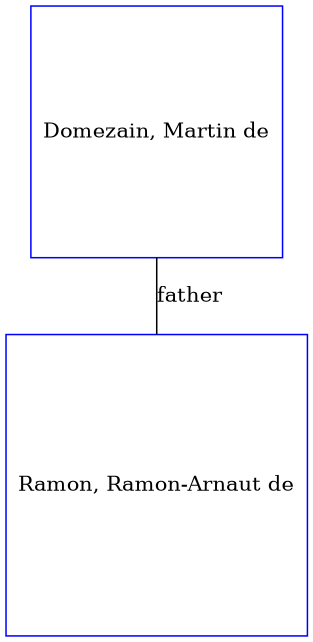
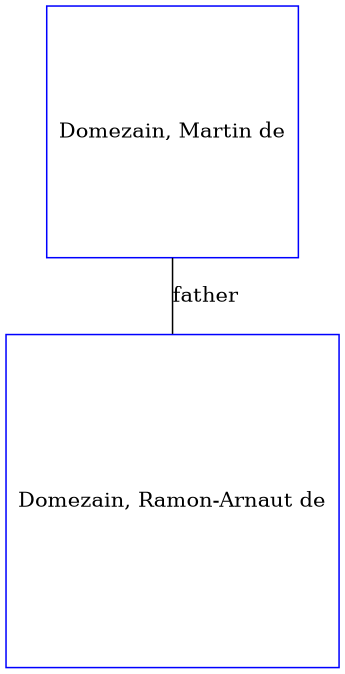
node "Ramon, Ramon-Arnaut de": label "Ramon, Ramon-Arnaut de" -> "Domezain, Ramon-Arnaut de"
